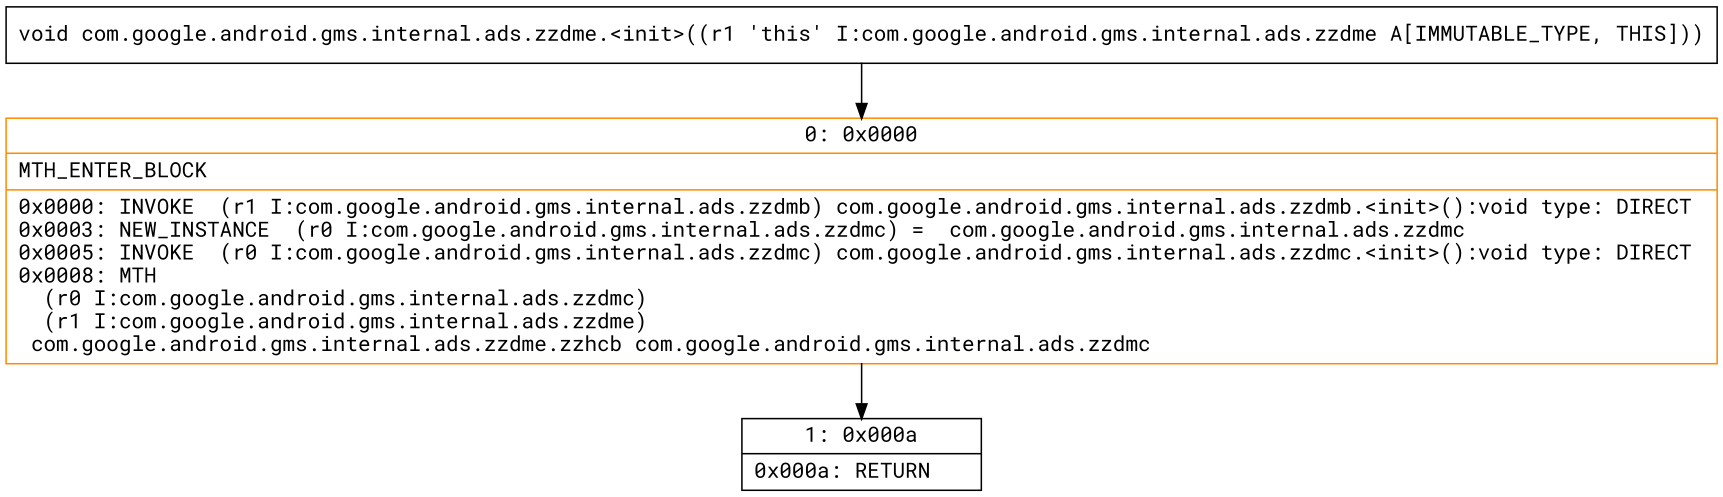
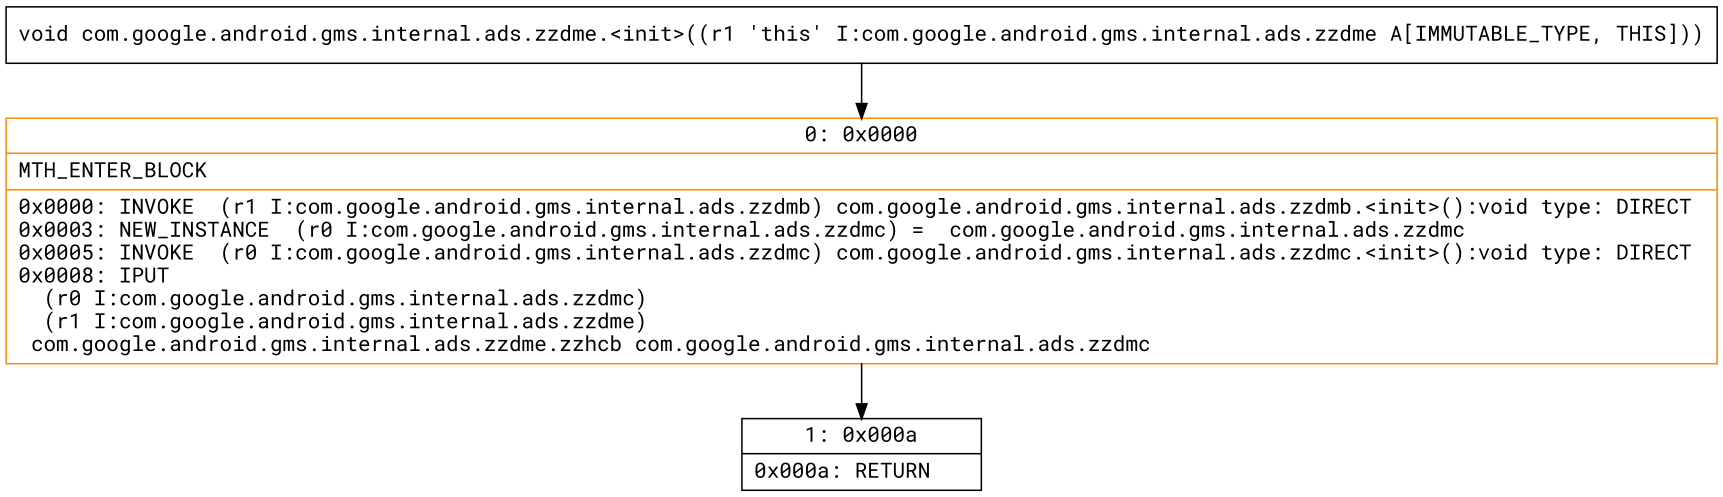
node "0: 0x0000": text "0x0008: MTH" -> "0x0008: IPUT"
